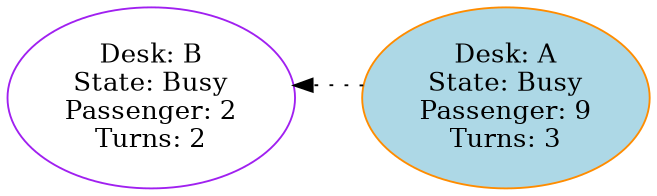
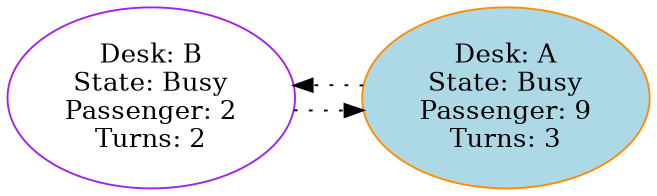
edge "Desk: B State: Busy Passenger: 2 Turns: 2" -> "Desk: A State: Busy Passenger: 9 Turns: 3": added
